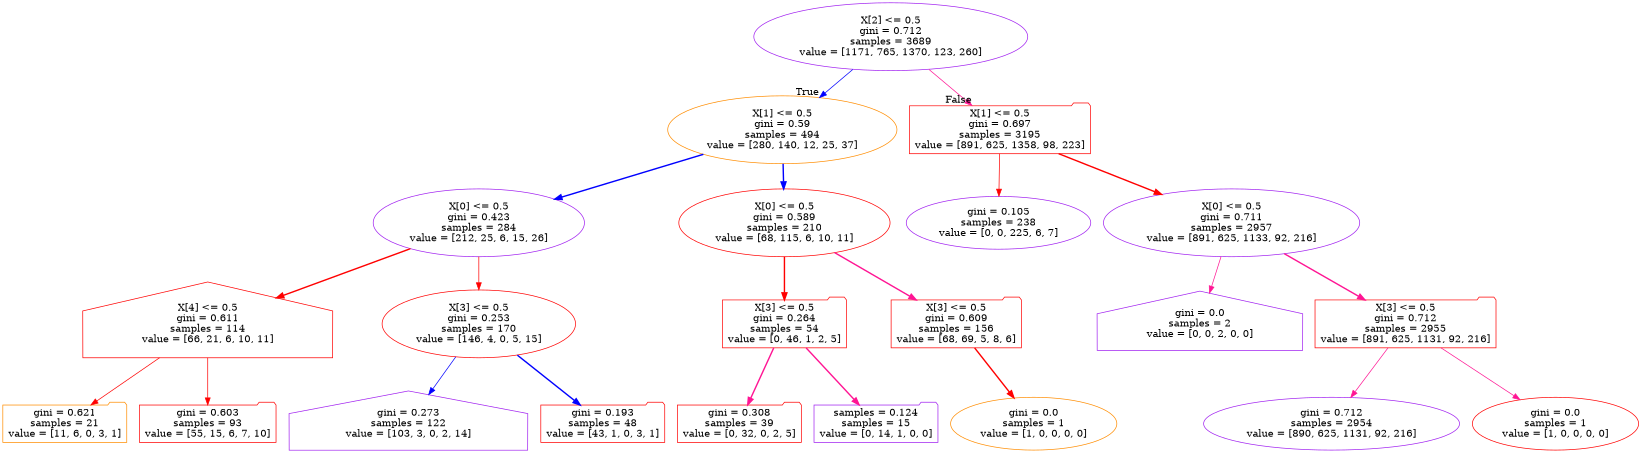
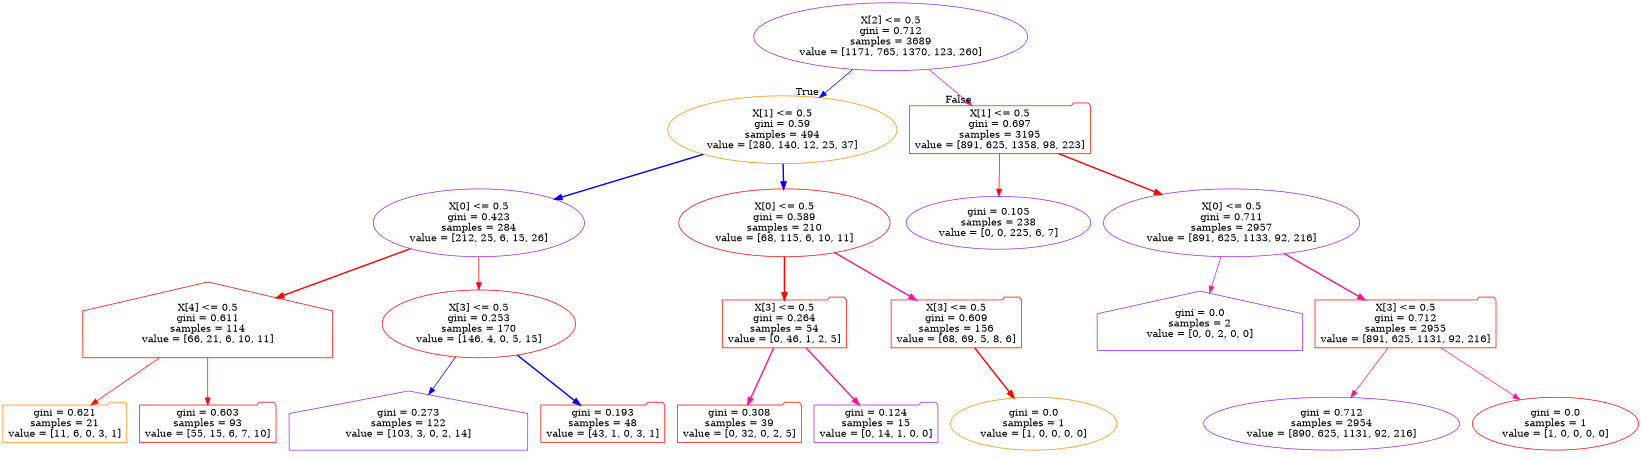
node "samples = 0.124 samples = 15 value = [0, 14, 1, 0, 0]": label "samples = 0.124 samples = 15 value = [0, 14, 1, 0, 0]" -> "gini = 0.124 samples = 15 value = [0, 14, 1, 0, 0]"
